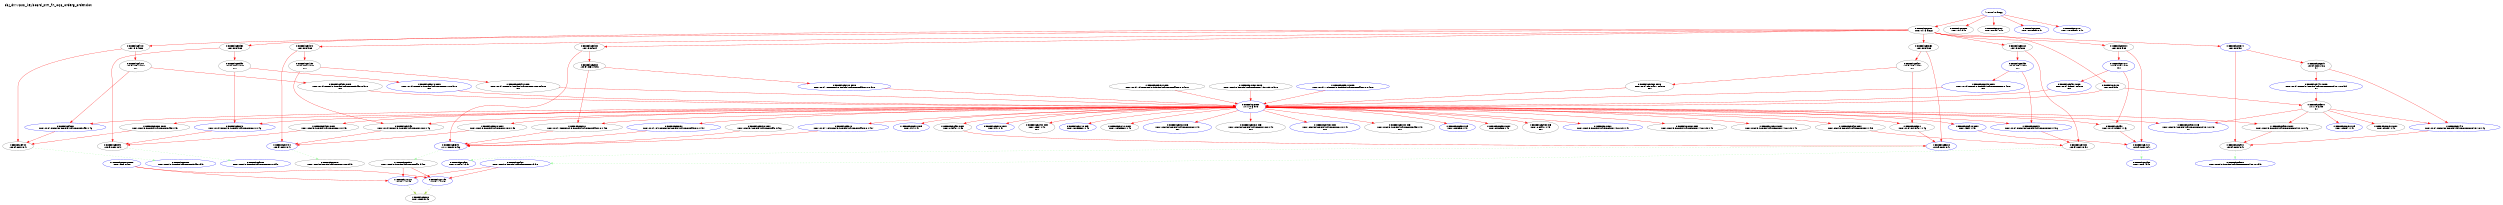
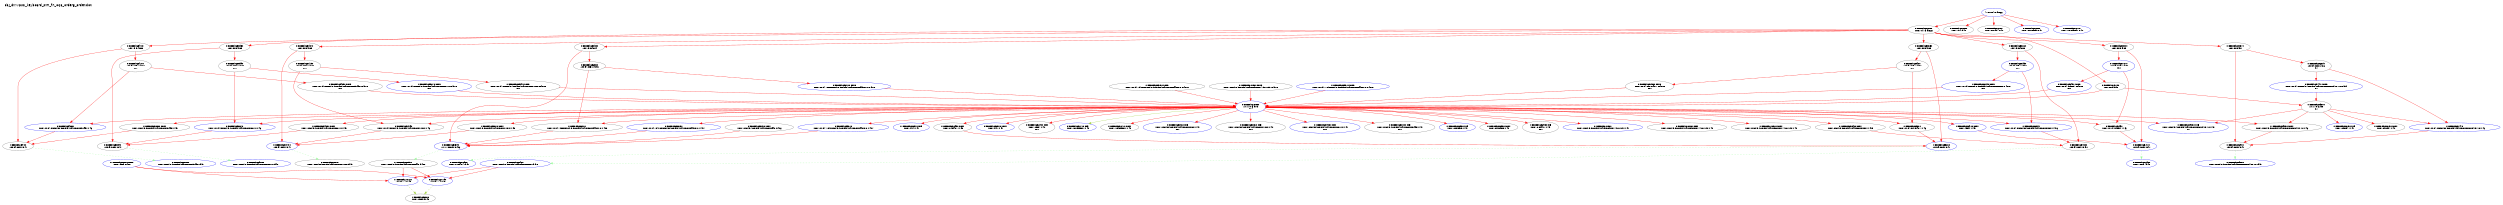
node "0xaaaaab651a70 ACTIVE r3 f31": color blue -> gray40
edge "0xaaaaab648830 ALWAYS r6 f172 c14" -> "0xaaaaab636740 PRE TOP->nextdata_n r7 f1": color red -> yellowGreen
